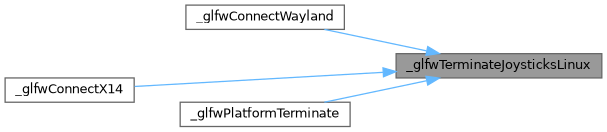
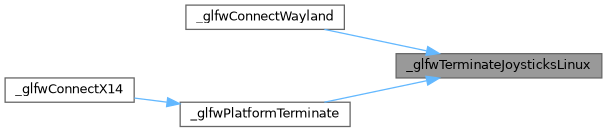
edge "_glfwConnectX14" -> "_glfwTerminateJoysticksLinux": now "_glfwConnectX14" -> "_glfwPlatformTerminate"
